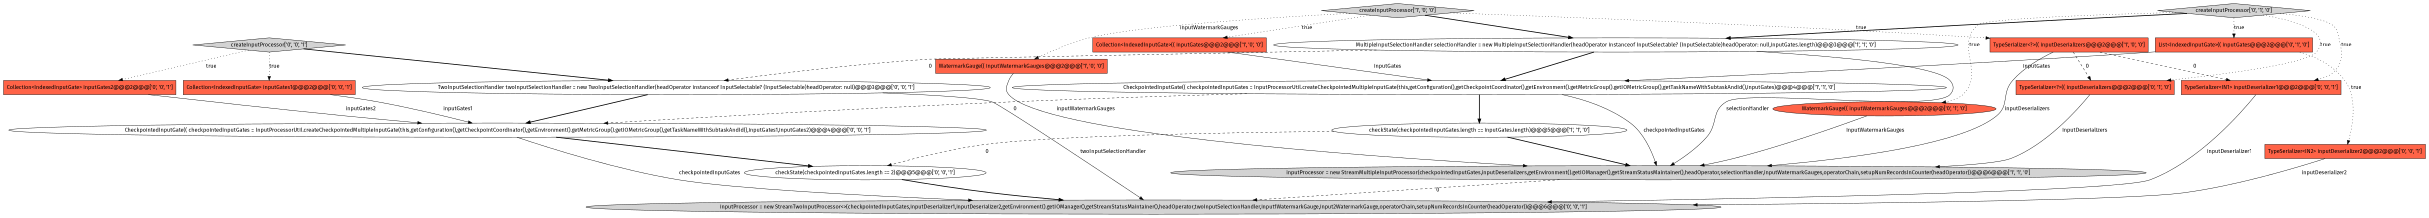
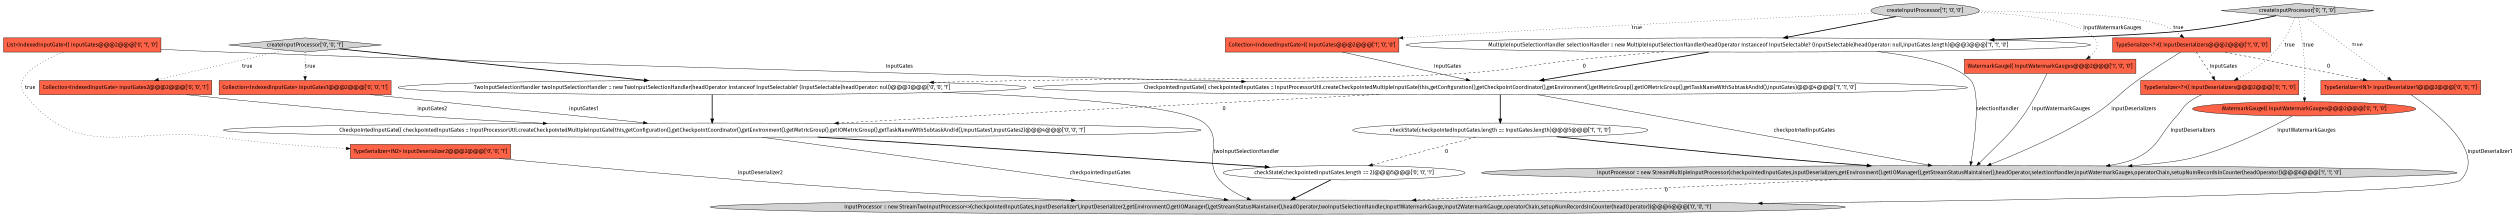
node "createInputProcessor['1', '0', '0']": shape diamond -> ellipse
edge "createInputProcessor['0', '1', '0']" -> "List<IndexedInputGate>(( inputGates@@@2@@@['0', '1', '0']": removed, label "true"
edge "TypeSerializer<?>(( inputDeserializers@@@2@@@['1', '0', '0']" -> "TypeSerializer<?>(( inputDeserializers@@@2@@@['0', '1', '0']": label "0" -> "inputGates"
